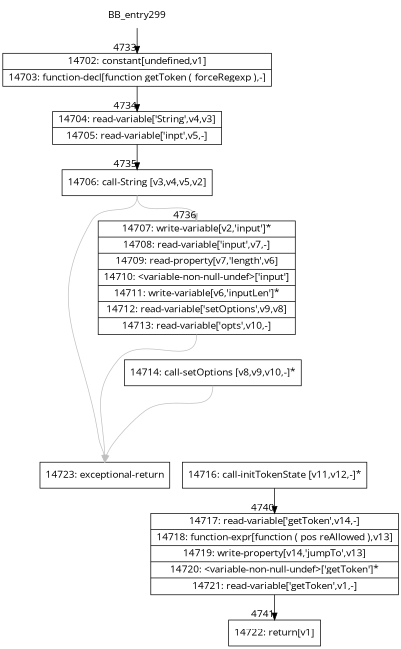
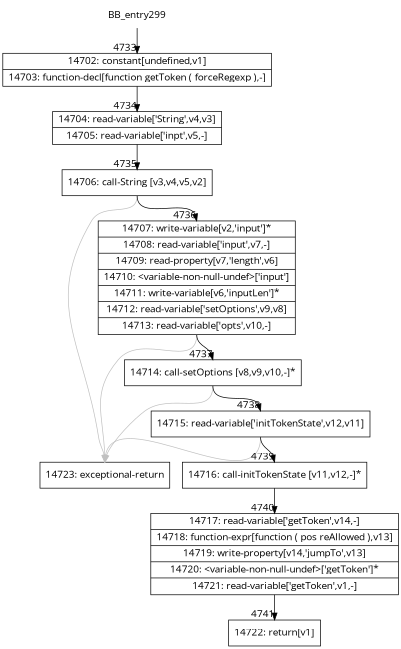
edge "14706: call-String [v3,v4,v5,v2]" -> "14707: write-variable[v2,'input']*": color gray -> black
edge "14707: write-variable[v2,'input']*" -> "14714: call-setOptions [v8,v9,v10,-]*": added
node "14715: read-variable['initTokenState',v12,v11]": added
